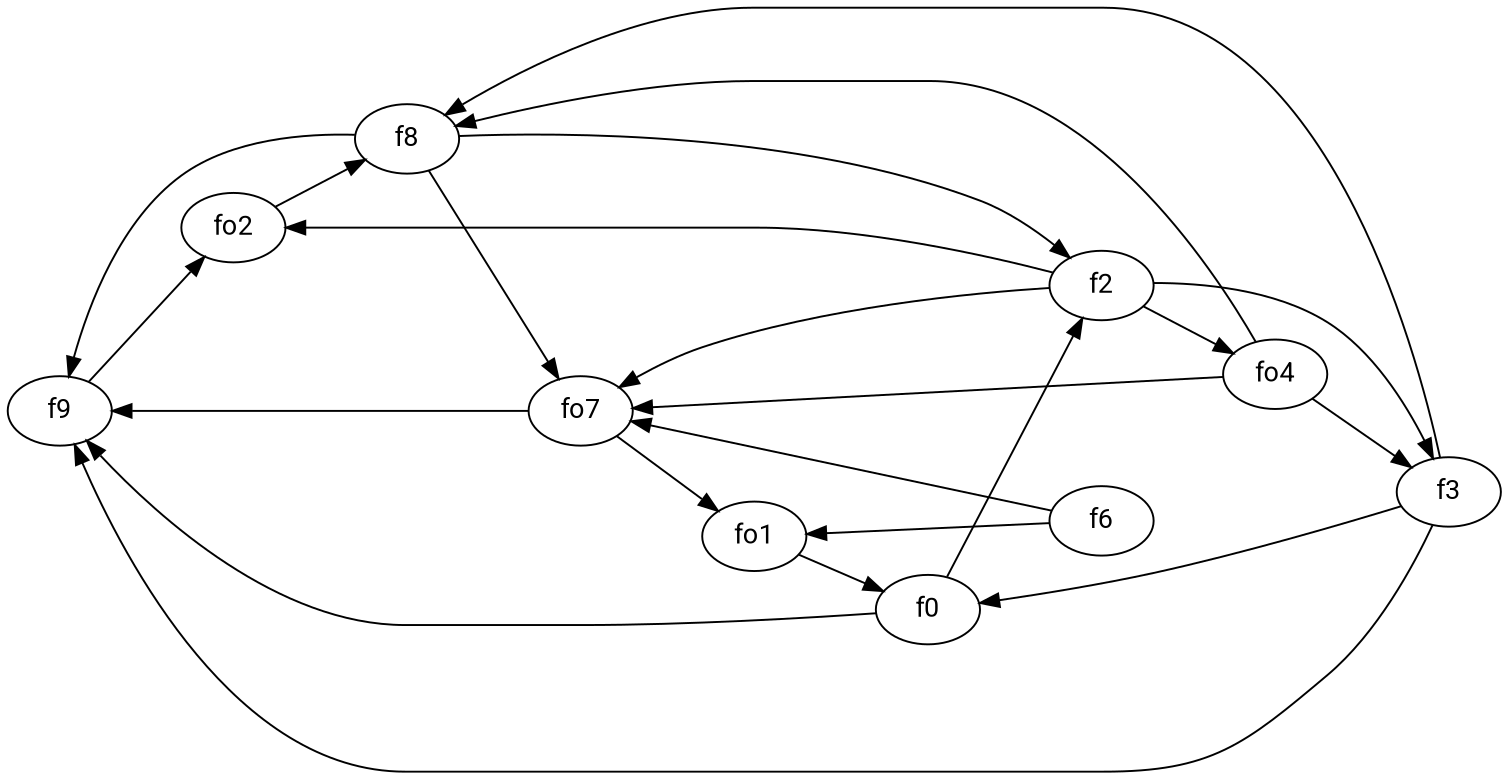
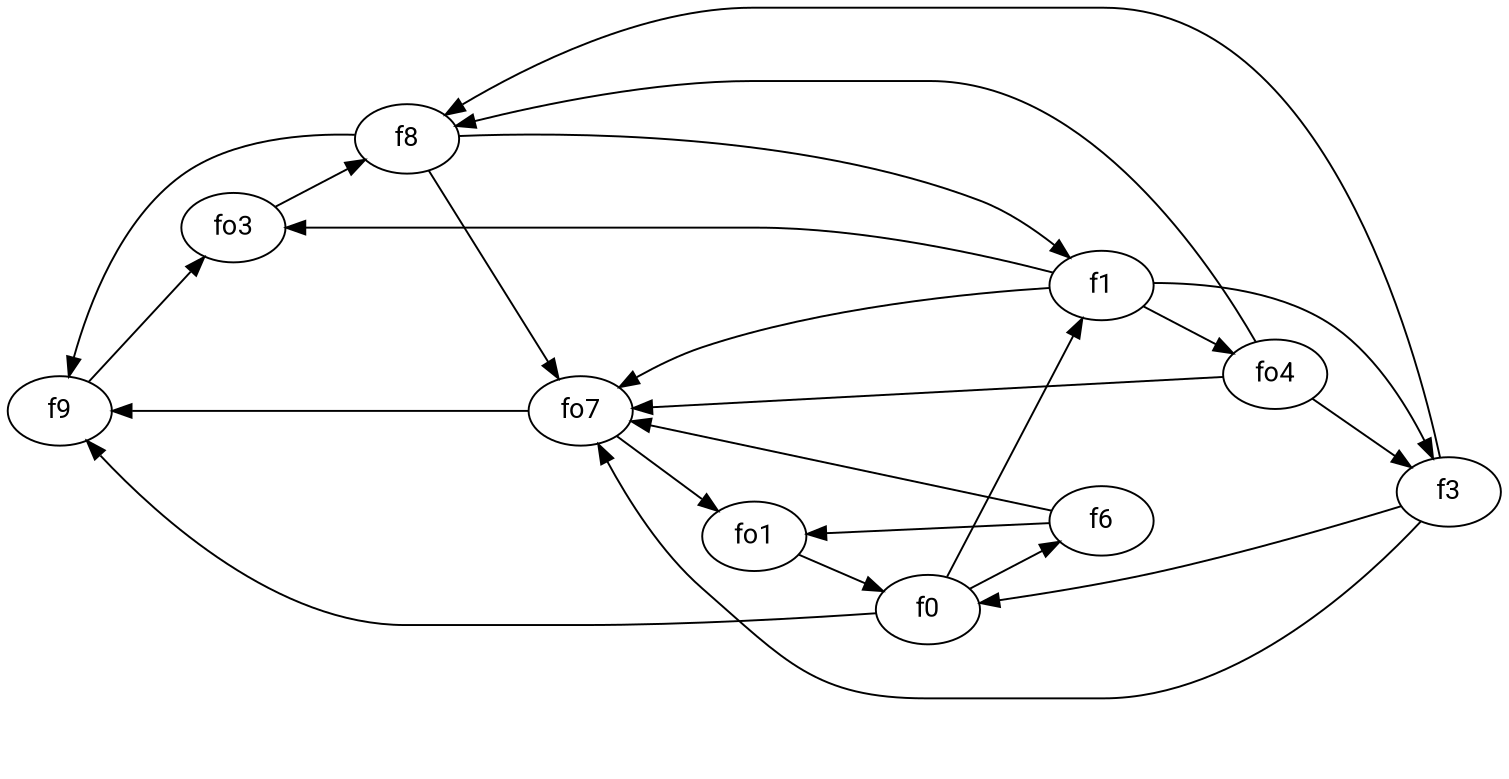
node "fo2": label "fo2" -> "fo3"
node "f2": label "f2" -> "f1"
edge "f0" -> "f6": added
edge "f3" -> "f9": now "f3" -> "fo7"
